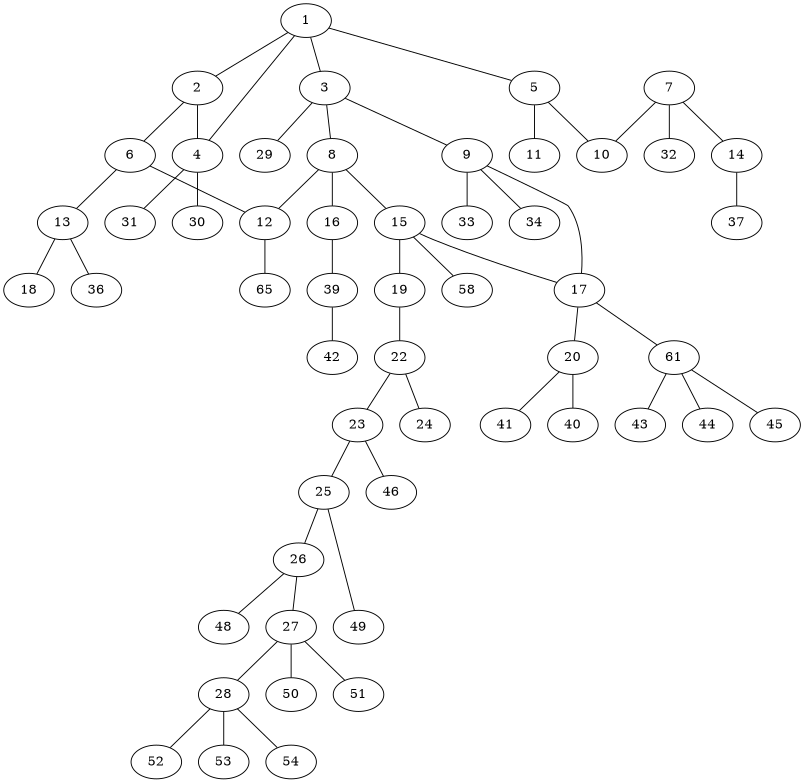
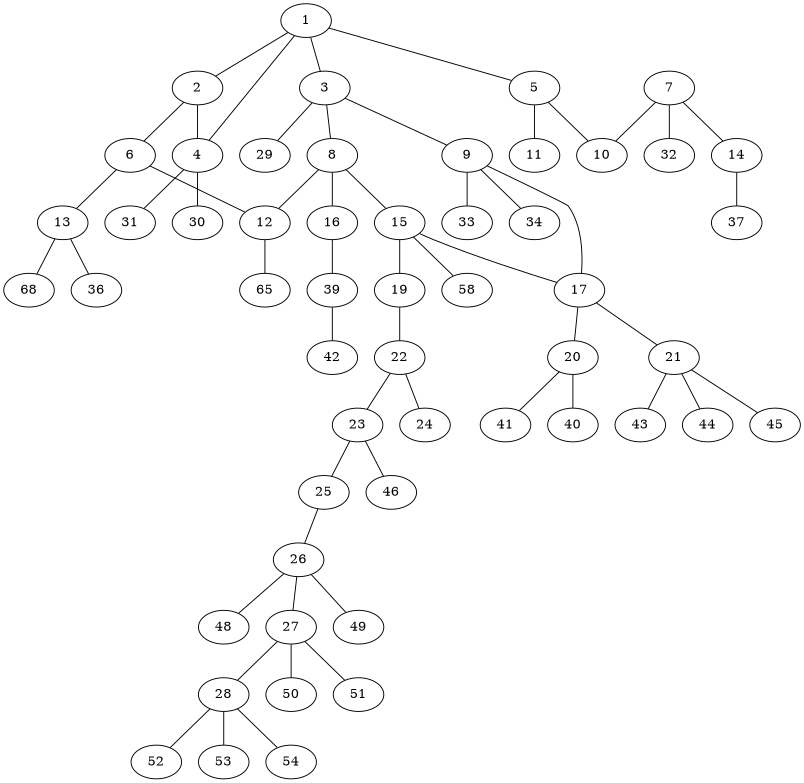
node "18": label "18" -> "68"
node "61": label "61" -> "21"
edge "25" -- "49": now "26" -- "49"
